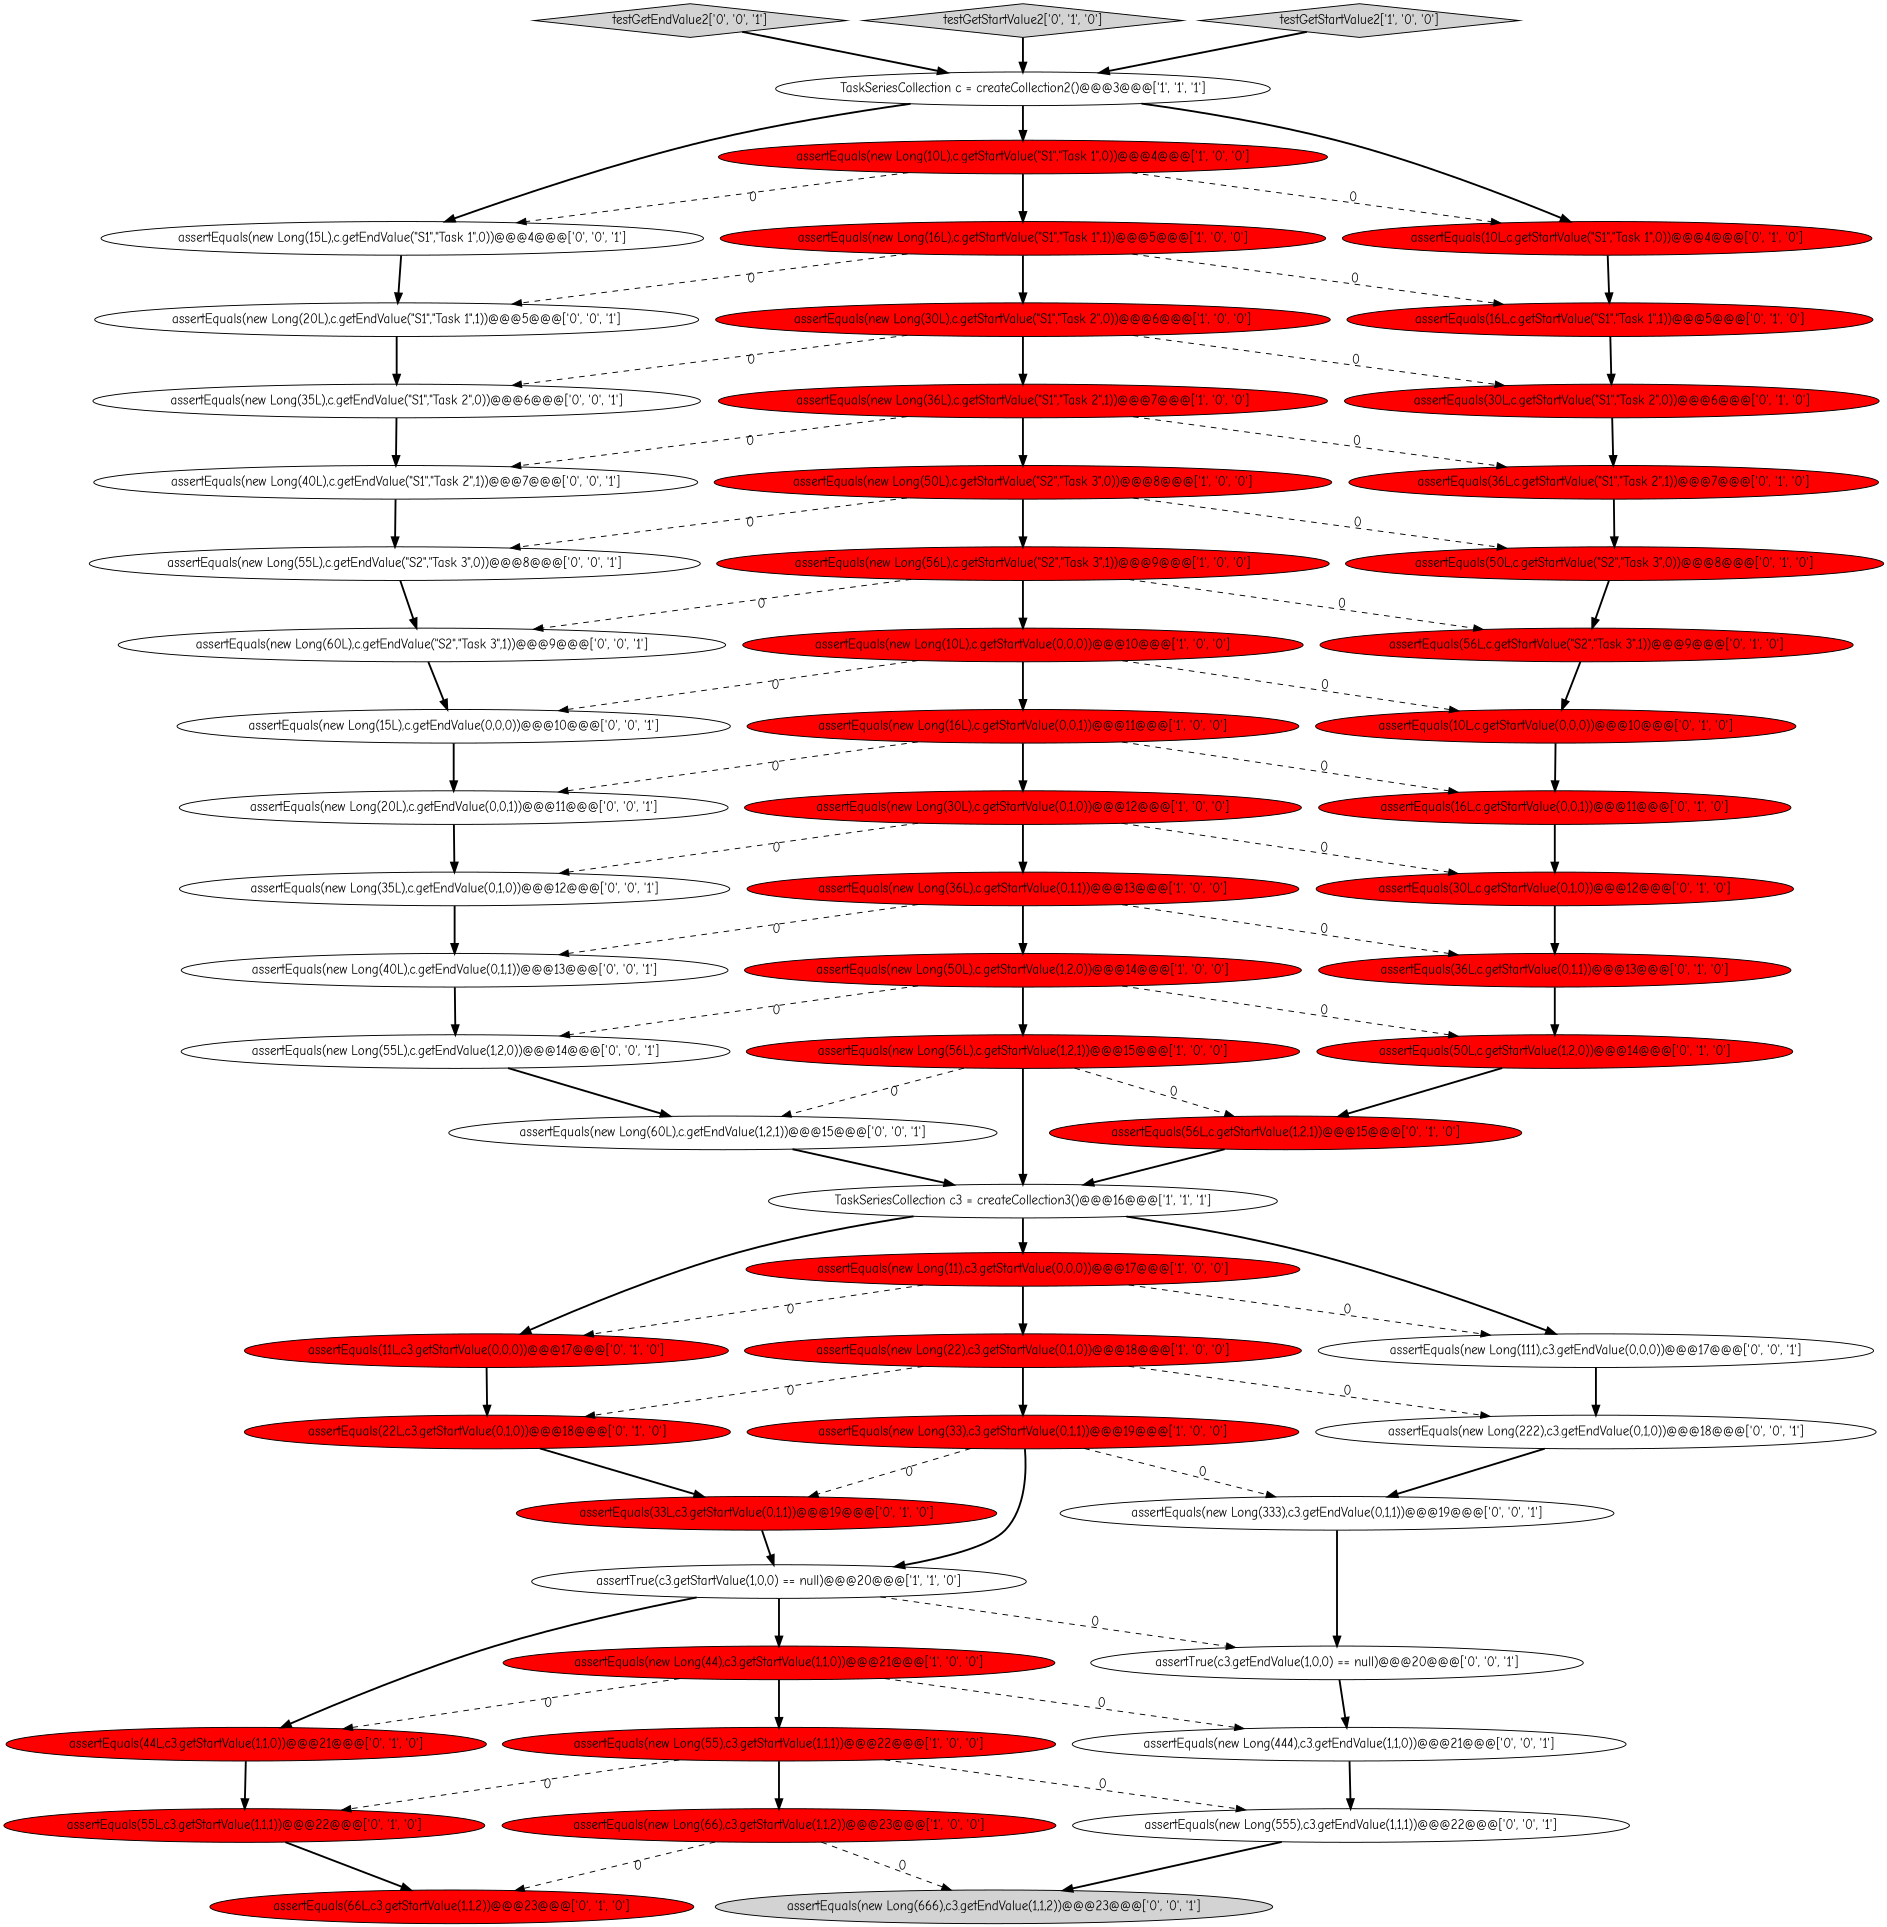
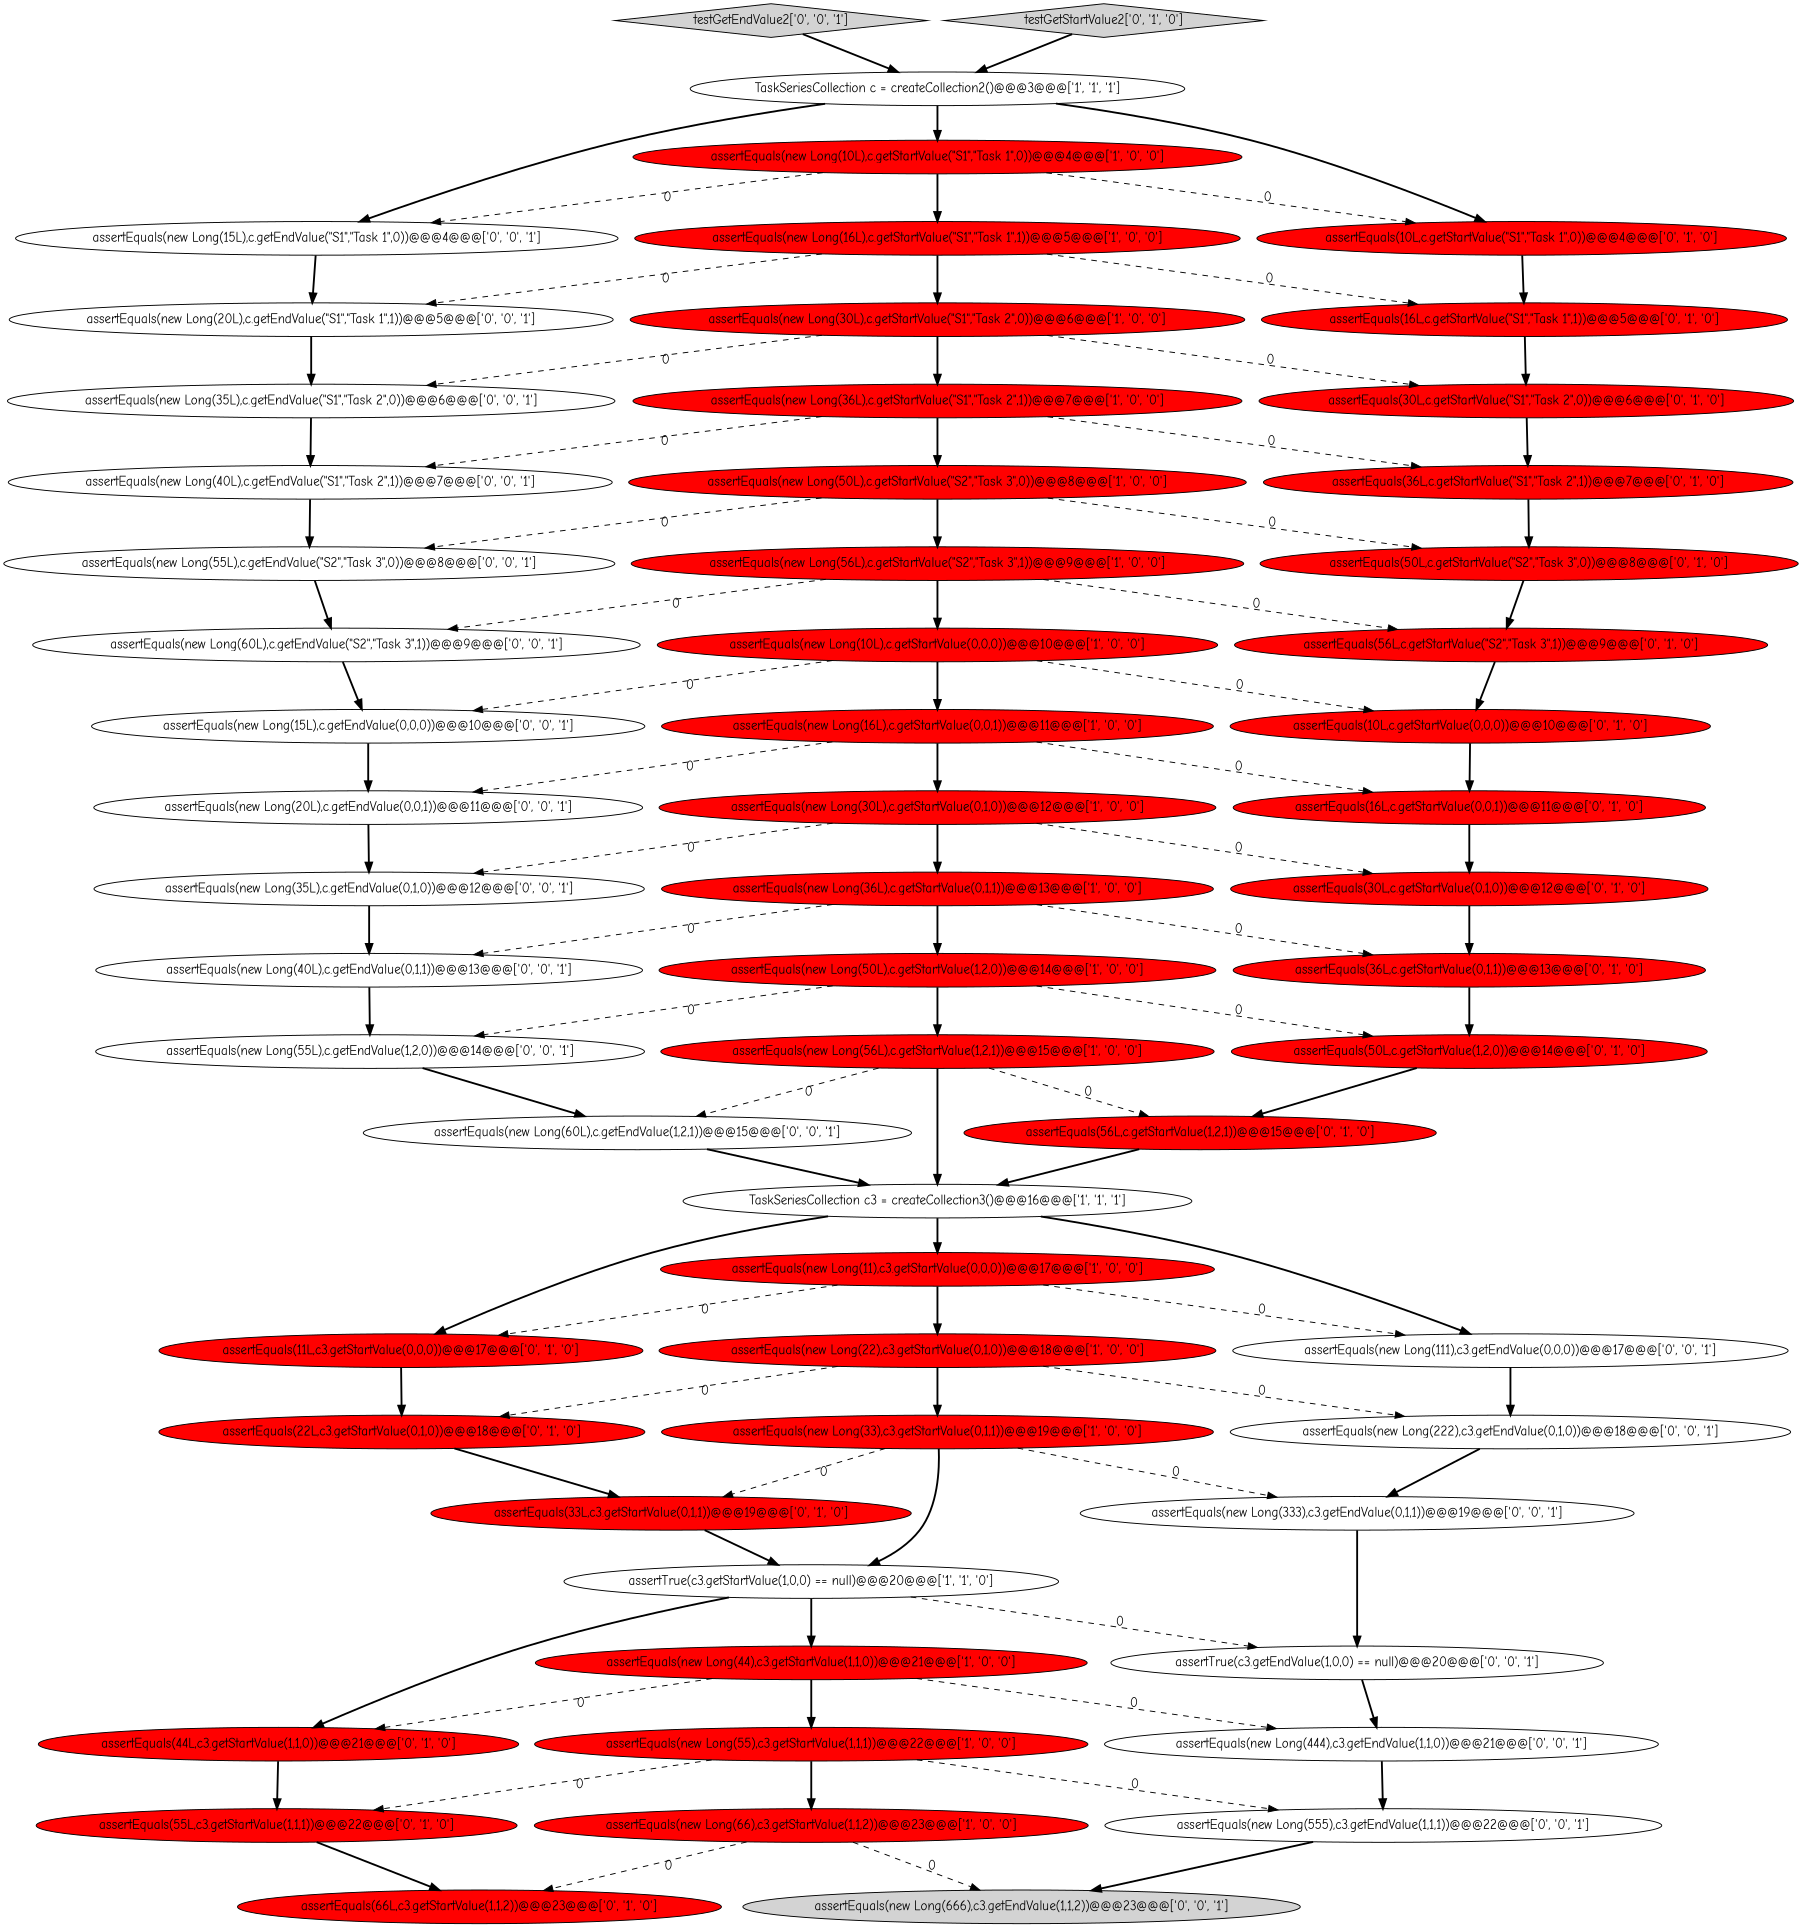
node "testGetStartValue2['1', '0', '0']": removed
